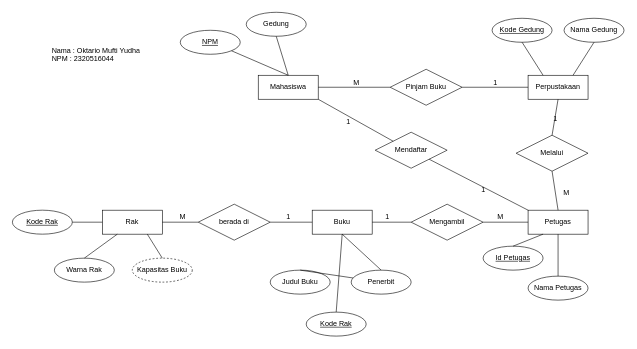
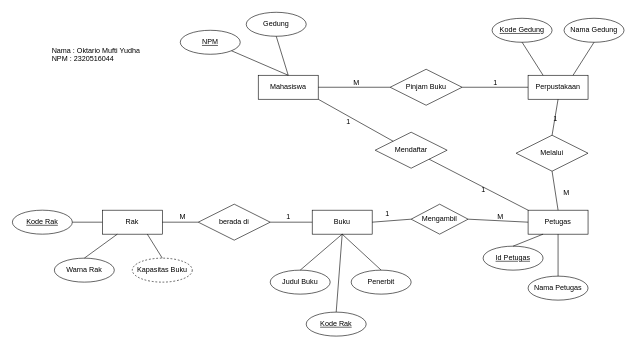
node "Mengambil": size 72x36 -> 57x30
edge "Judul Buku" -- "Penerbit": now "Judul Buku" -- "Buku"
